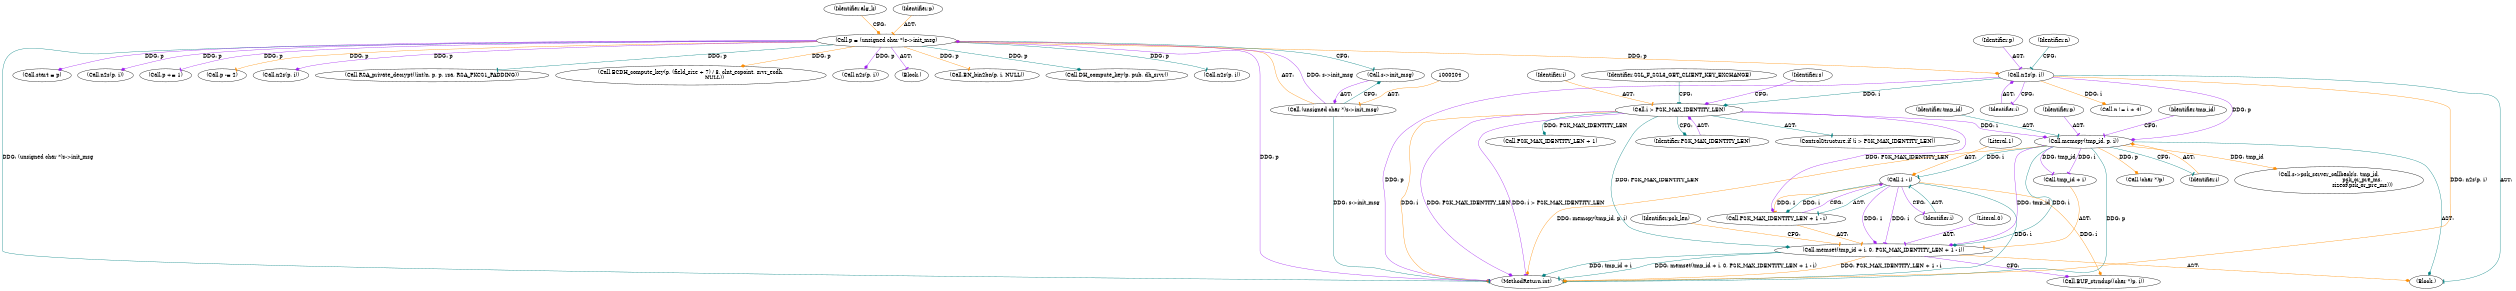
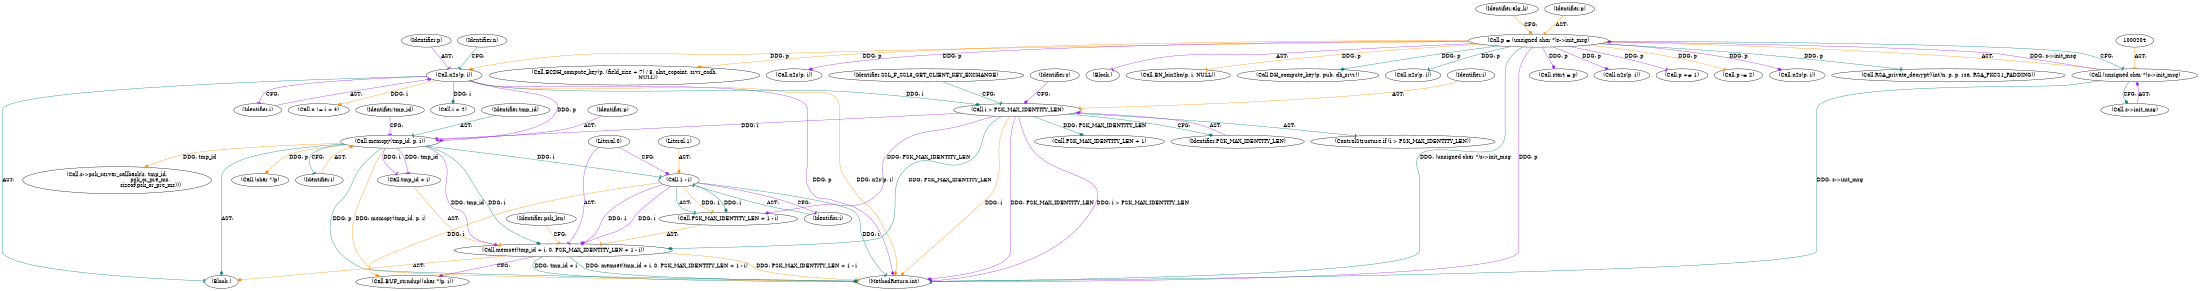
edge "(Call,p = (unsigned char *)s->init_msg)" -> "(Call,s->init_msg)": now "(Call,p = (unsigned char *)s->init_msg)" -> "(Call,(unsigned char *)s->init_msg)"
node "(Call,i + 2)": added
edge "(Call,i > PSK_MAX_IDENTITY_LEN)" -> "(Call,memcpy(tmp_id, p, i))": arrowhead diamond -> tee
edge "(Call,PSK_MAX_IDENTITY_LEN + 1 - i)" -> "(Call,1 - i)": now "(Literal,0)" -> "(Call,1 - i)"
